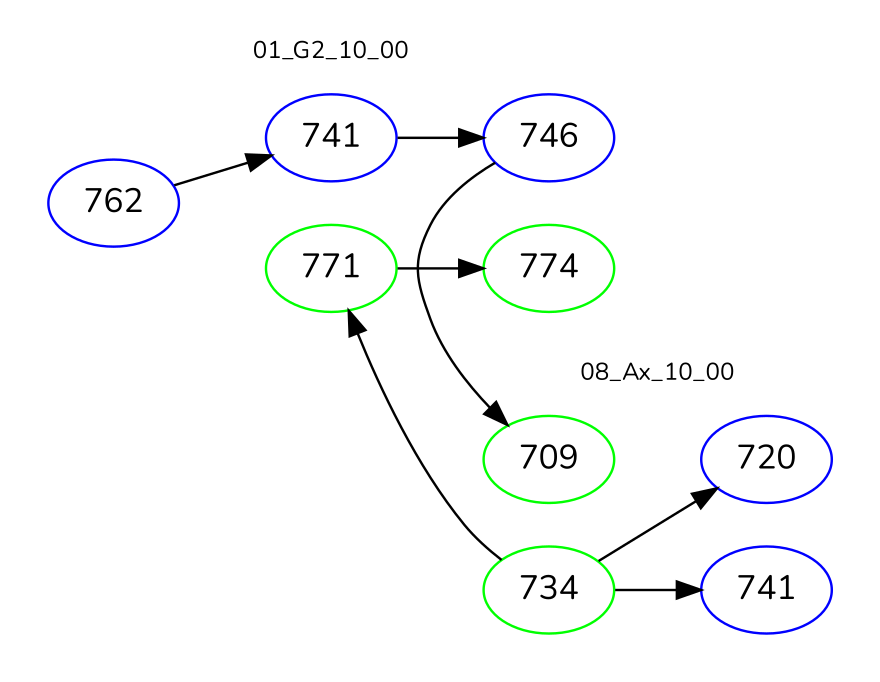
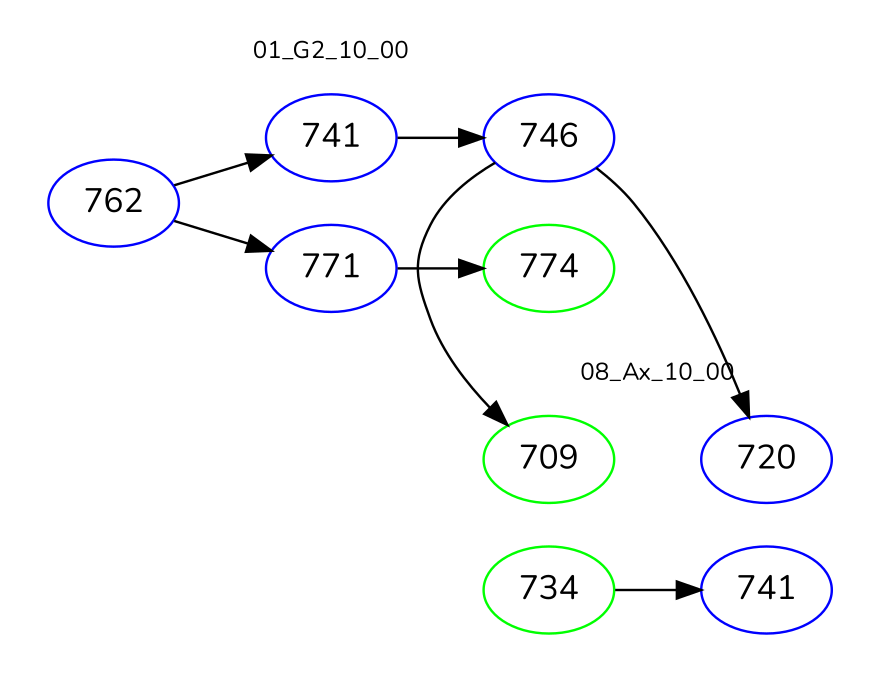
node "771": color green -> blue
edge "734" -> "771": now "762" -> "771"
edge "734" -> "720": now "746" -> "720"
